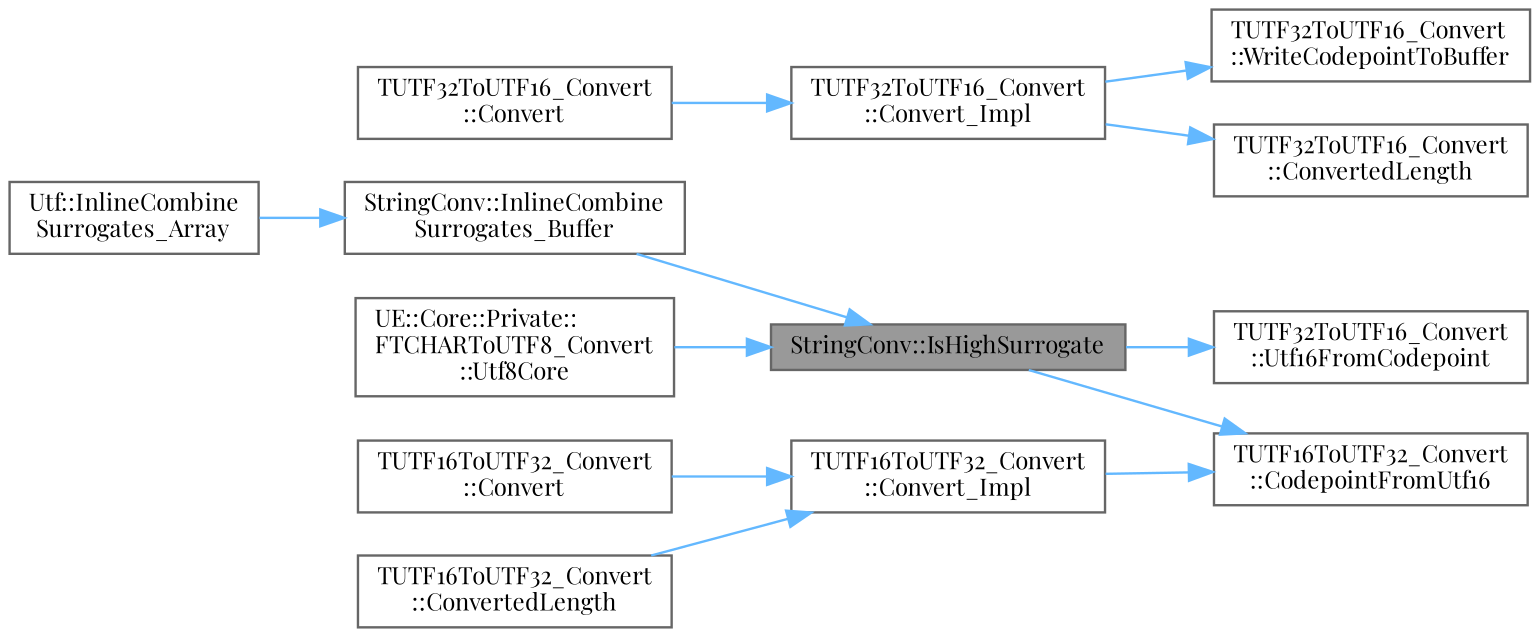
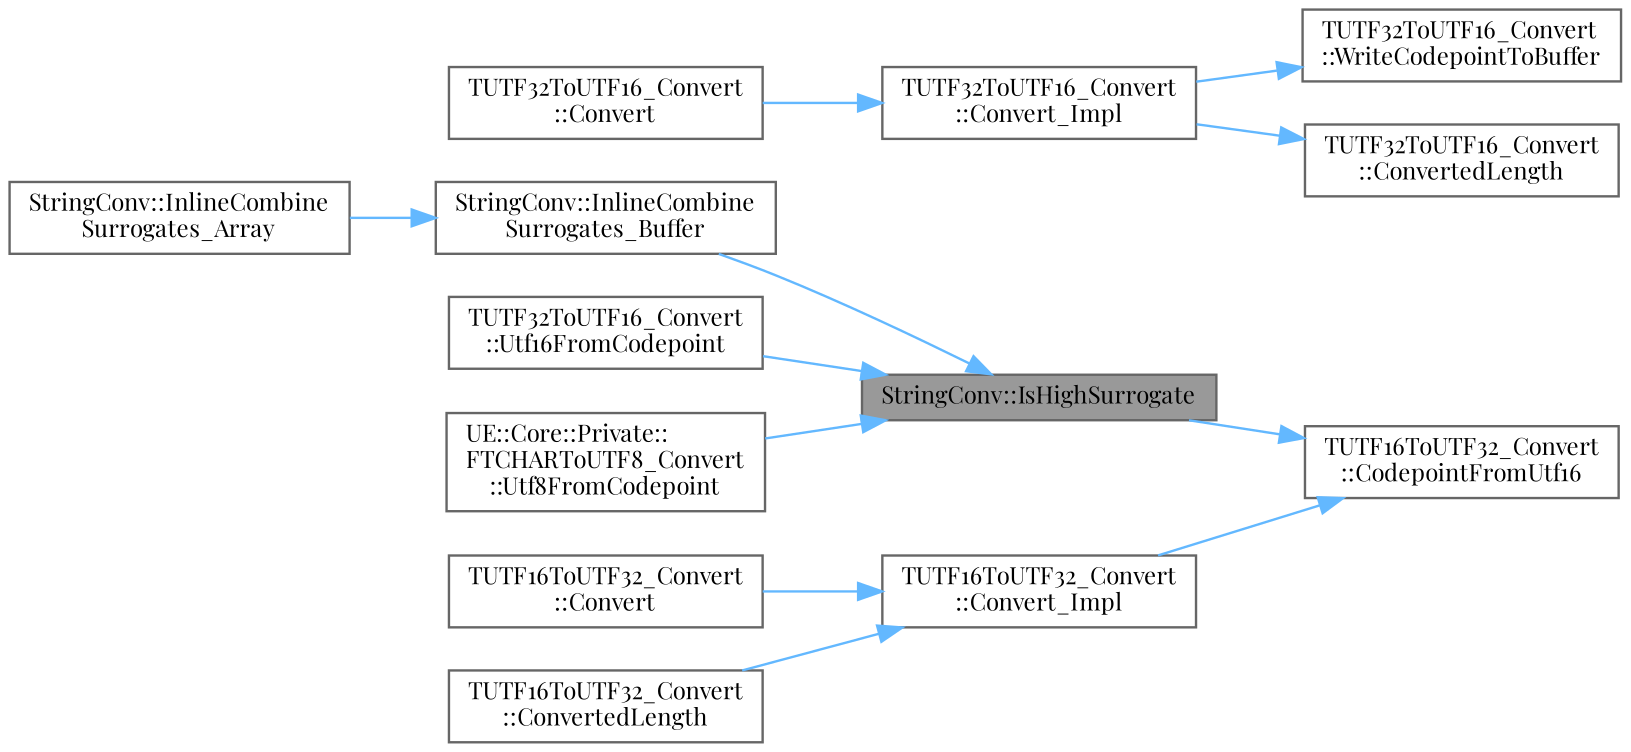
node "Utf::InlineCombine Surrogates_Array": label "Utf::InlineCombine Surrogates_Array" -> "StringConv::InlineCombine Surrogates_Array"
node "UE::Core::Private:: FTCHARToUTF8_Convert ::Utf8Core": label "UE::Core::Private:: FTCHARToUTF8_Convert ::Utf8Core" -> "UE::Core::Private:: FTCHARToUTF8_Convert ::Utf8FromCodepoint"
edge "StringConv::IsHighSurrogate" -> "TUTF32ToUTF16_Convert ::Utf16FromCodepoint": reversed
